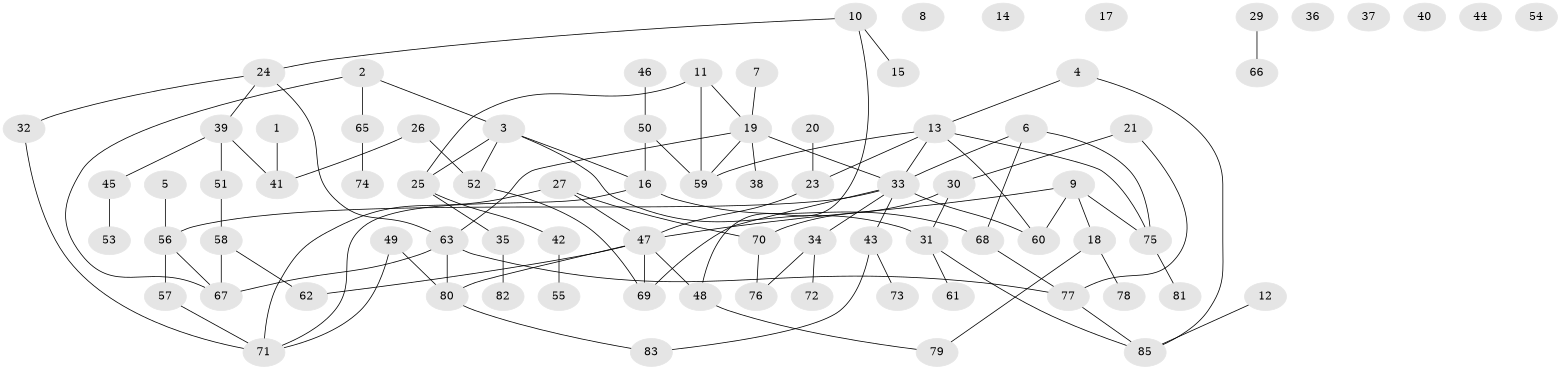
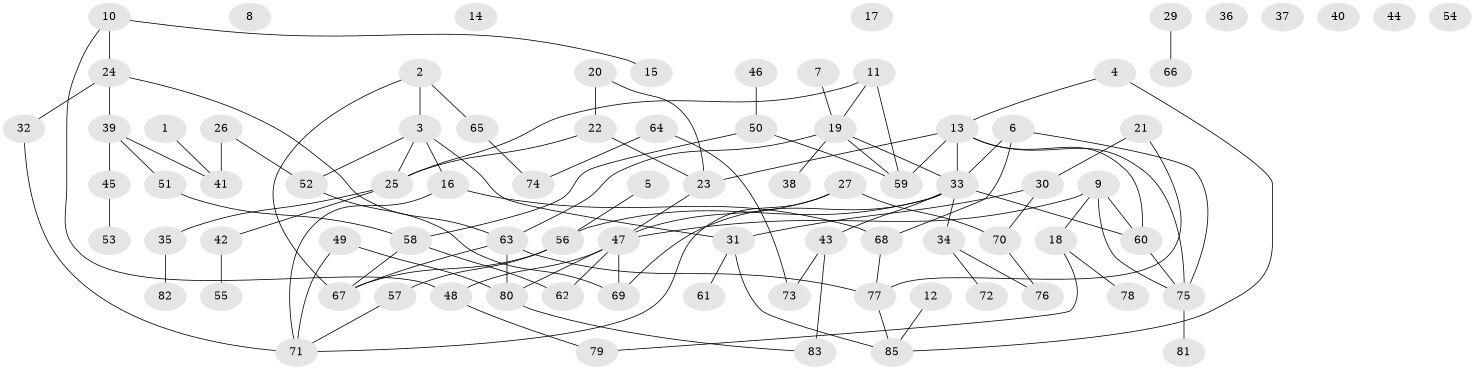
node "22": added
node "64": added
edge "50" -- "16": now "50" -- "58"
edge "60" -- "75": added
